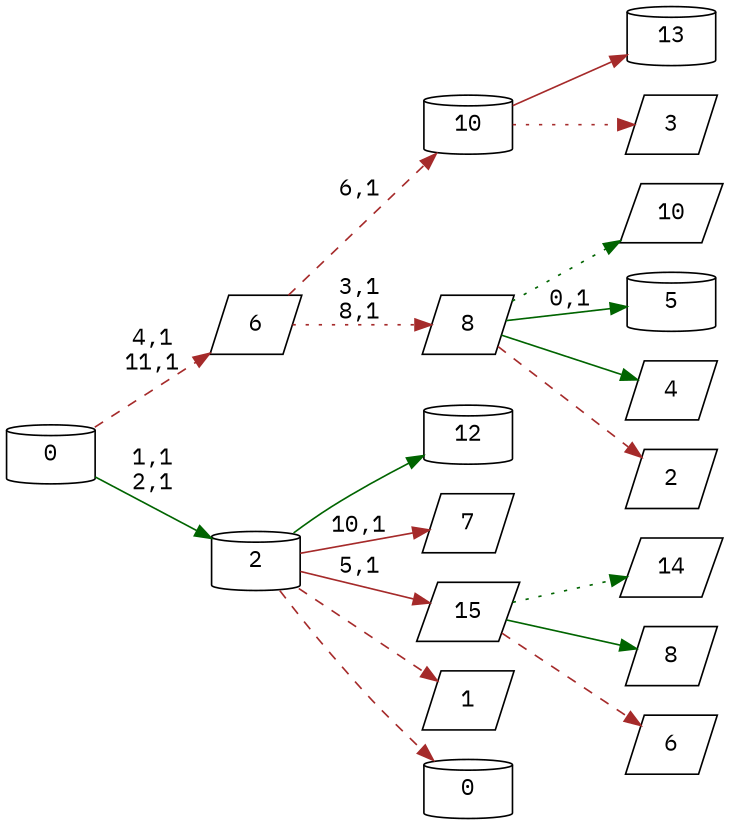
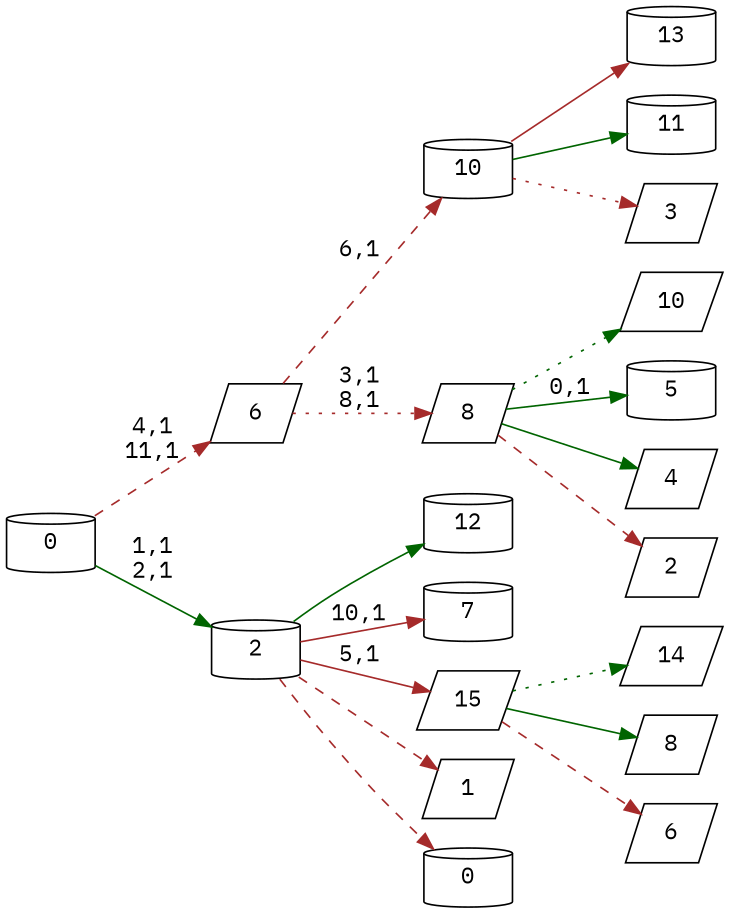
node "11": added
node "7": shape parallelogram -> cylinder
